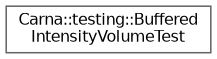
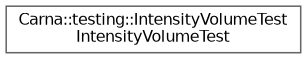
node "Carna::testing::Buffered IntensityVolumeTest": label "Carna::testing::Buffered IntensityVolumeTest" -> "Carna::testing::IntensityVolumeTest IntensityVolumeTest"
